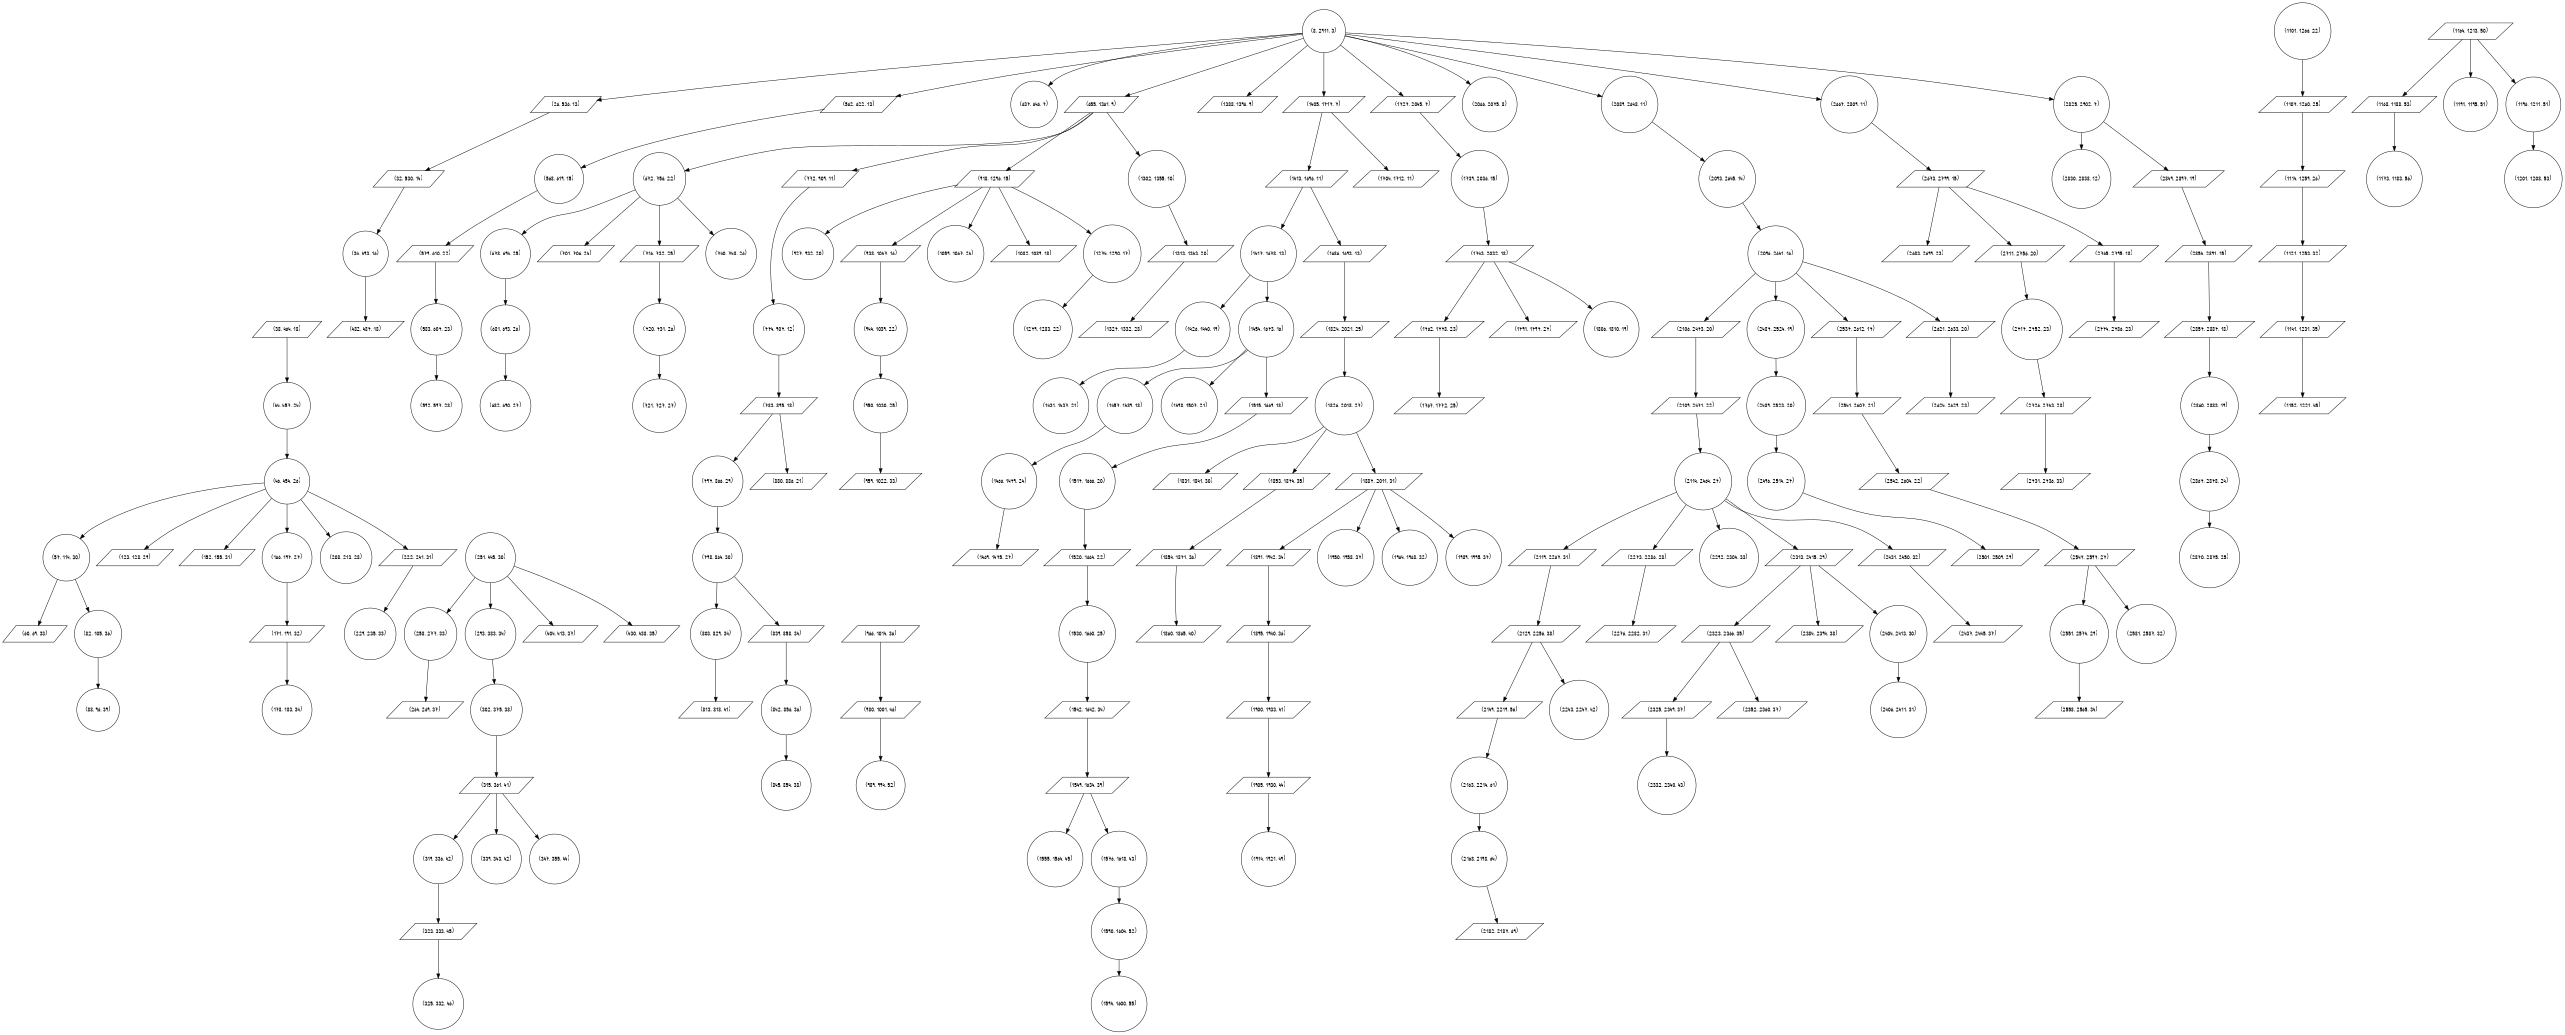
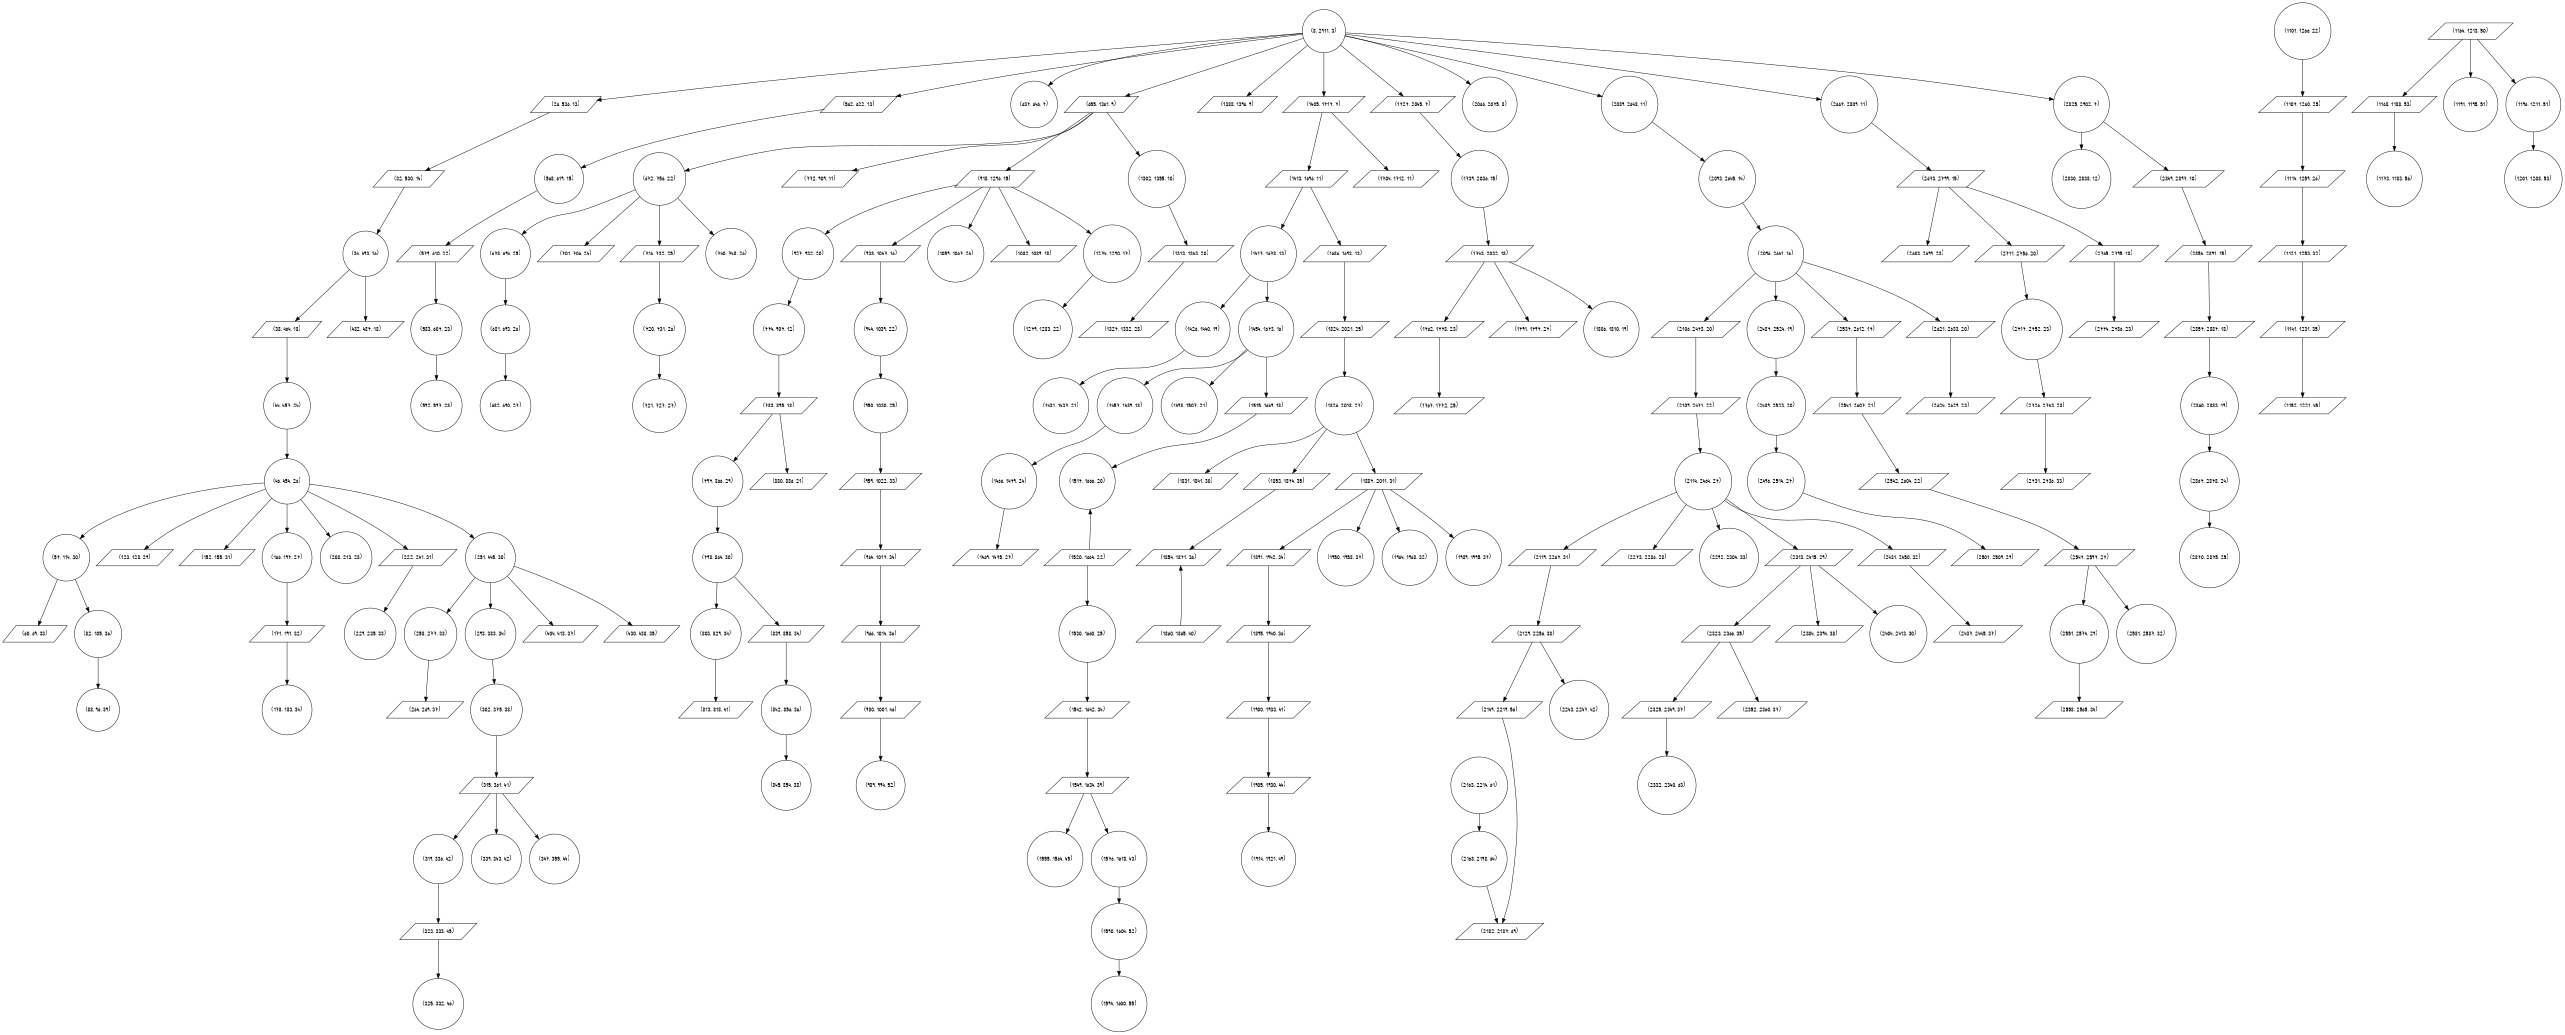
node "(2849, 2897, 19)": label "(2849, 2897, 19)" -> "(2849, 2897, 10)"
edge "(772, 909, 11)" -> "(774, 907, 12)": now "(927, 932, 20)" -> "(774, 907, 12)"
edge "(34, 493, 16)" -> "(38, 464, 18)": added
edge "(46, 454, 26)" -> "(251, 445, 30)": added
edge "(1517, 1666, 20)" -> "(1520, 1664, 22)": reversed
node "(964, 1017, 34)": added
edge "(1854, 1871, 36)" -> "(1860, 1865, 40)": reversed
node "(2276, 2282, 31)": removed
node "(2406, 2411, 31)": removed
edge "(2149, 2219, 56)" -> "(2163, 2214, 61)": now "(2149, 2219, 56)" -> "(2182, 2187, 69)"
node "(2332, 2340, 43)": label "(2332, 2340, 43)" -> "(2332, 2340, 63)"
